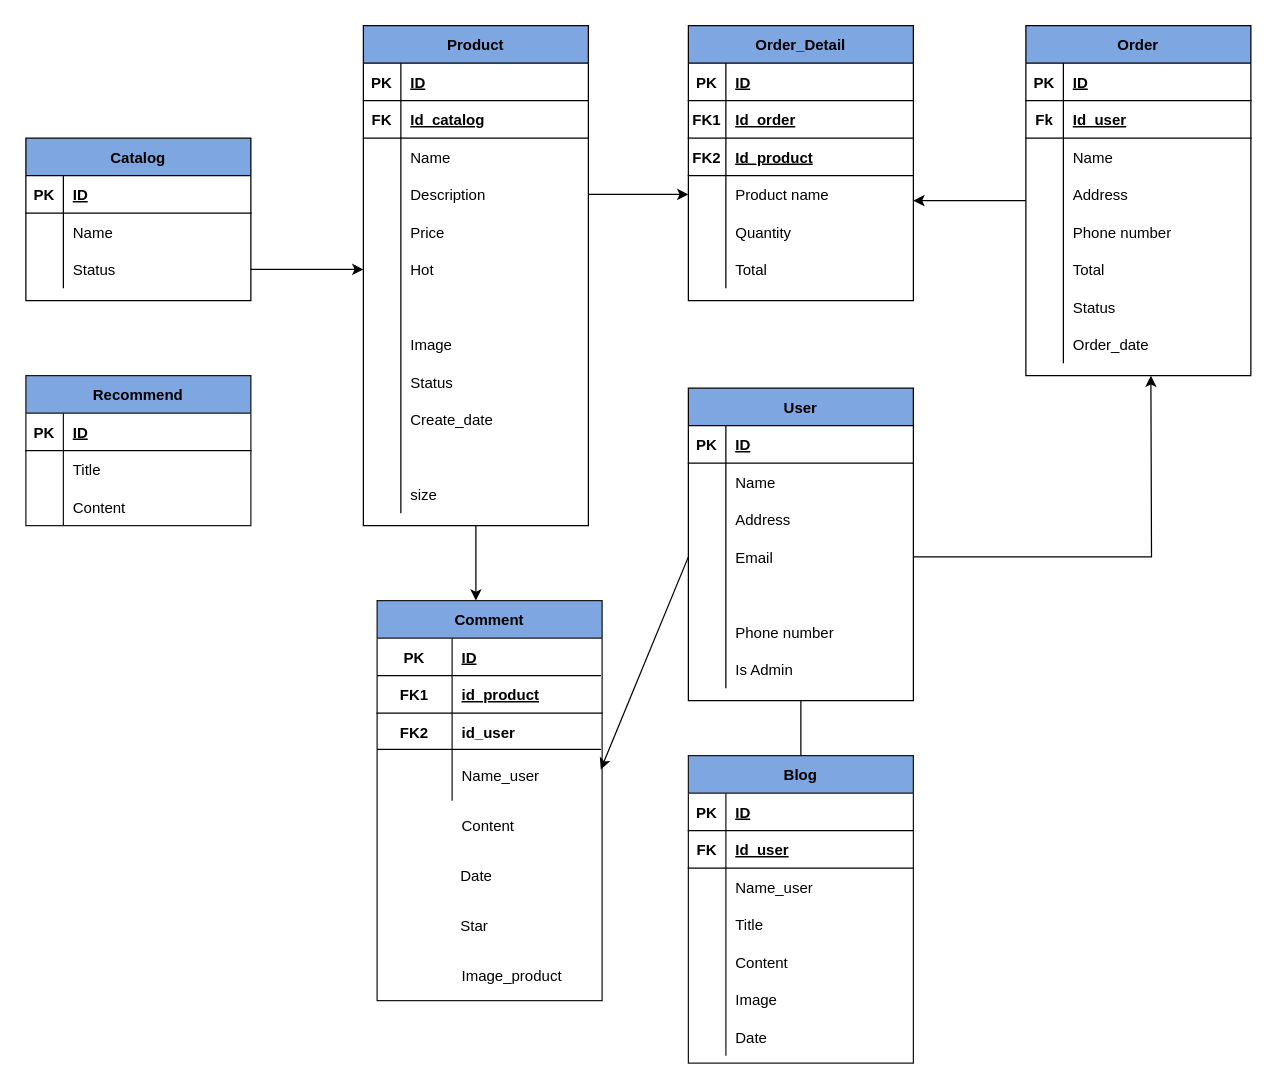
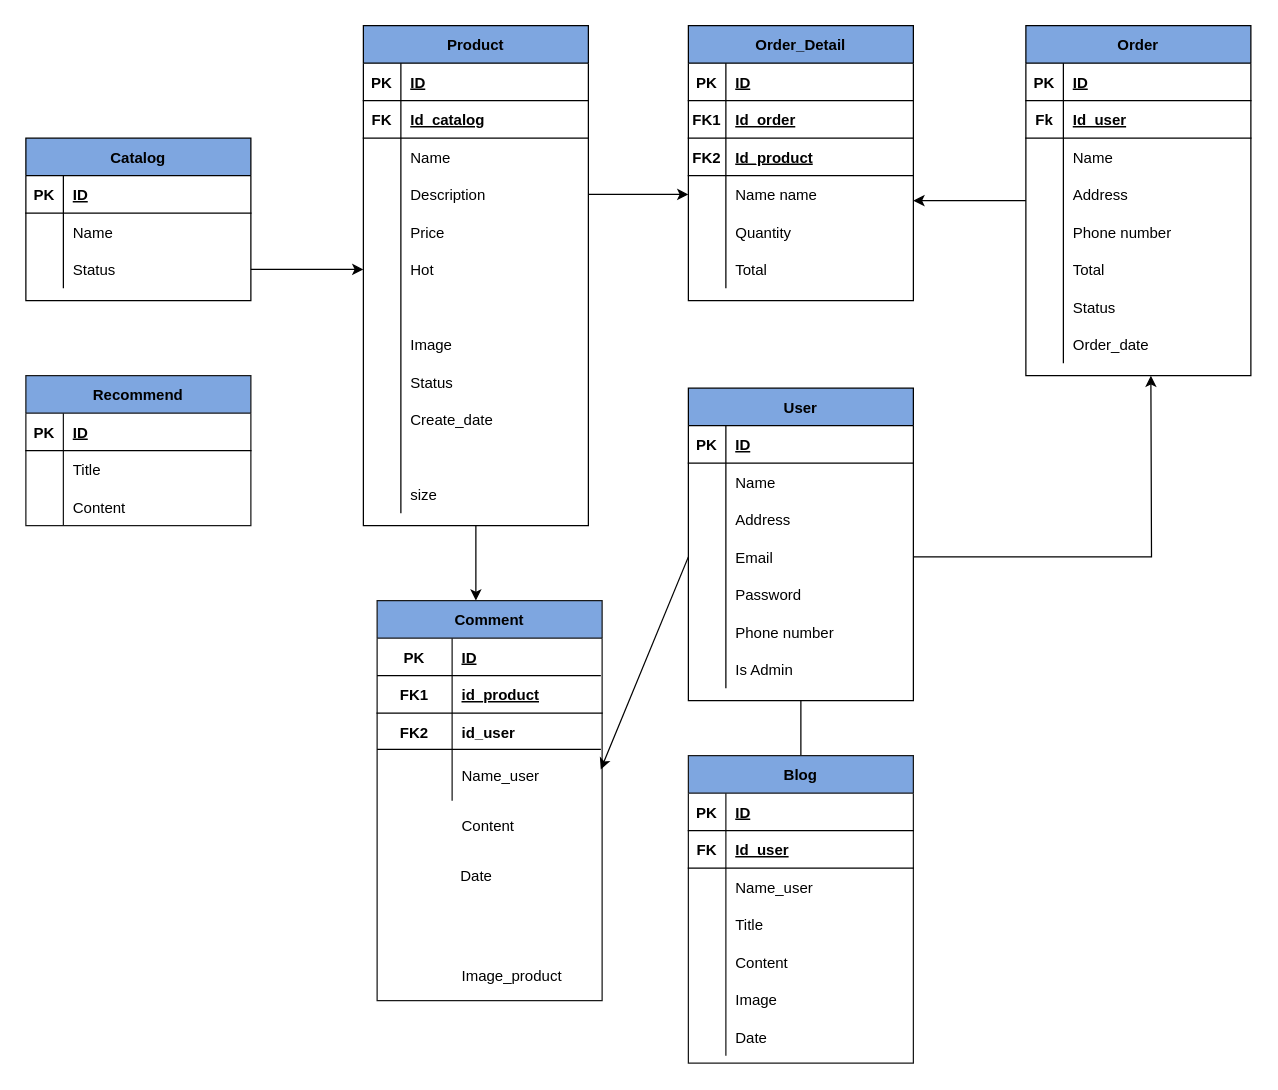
node "Product name": label "Product name" -> "Name name"
node "Password": added
node "Star": removed
